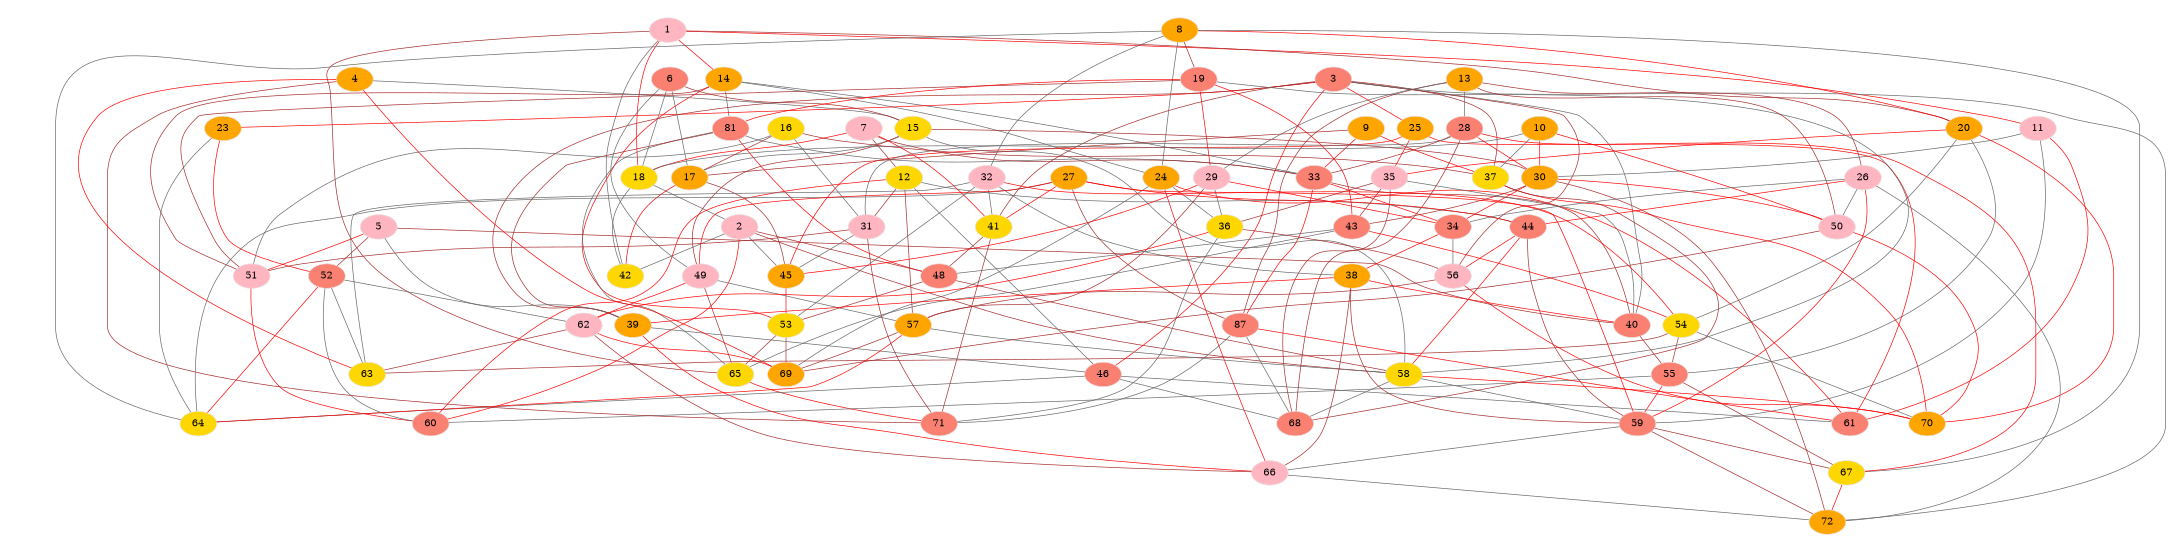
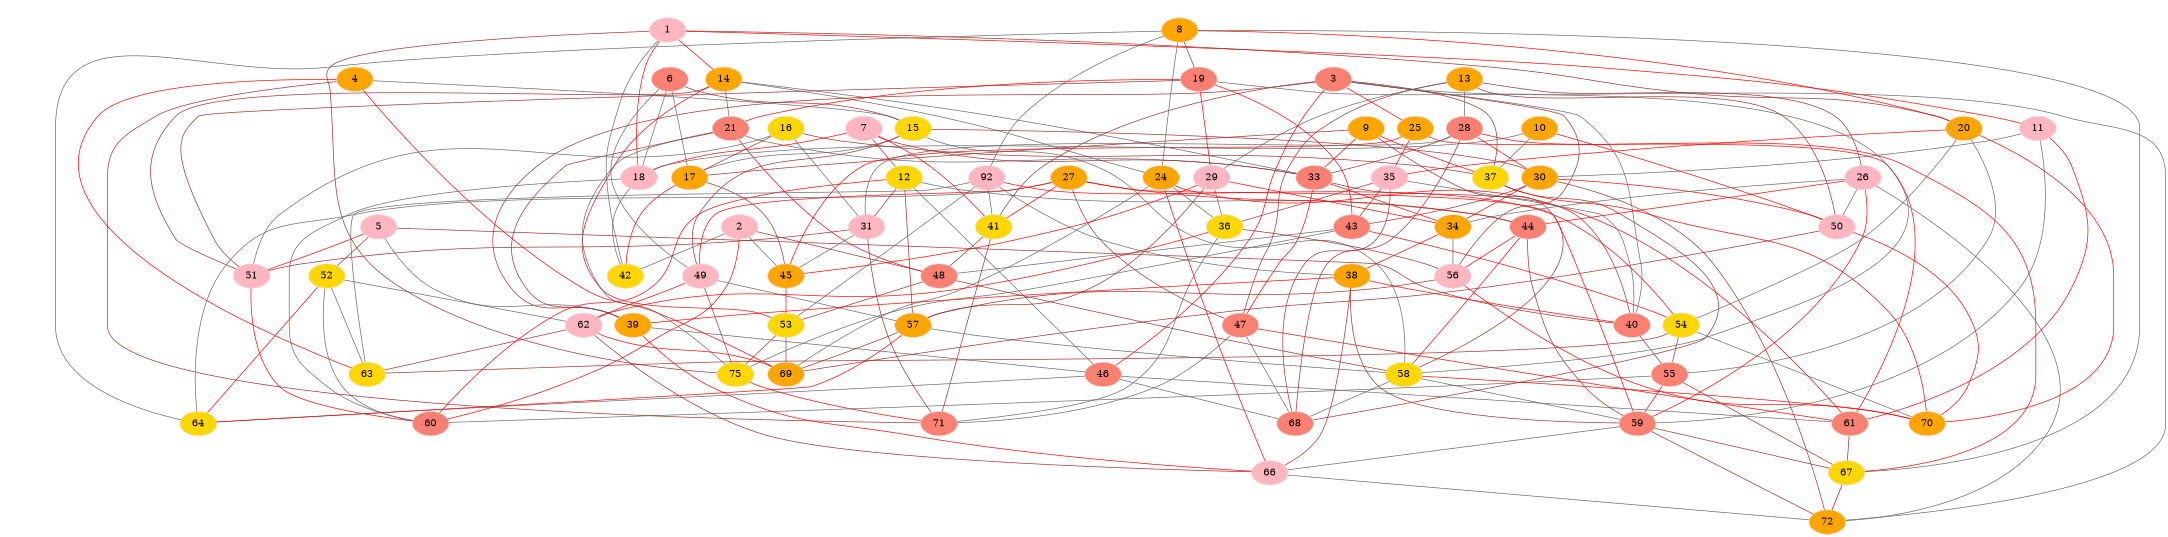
node "23": removed
node "81": label "81" -> "21"
edge "10" -- "30": removed
node "18": fillcolor gold -> lightpink
node "32": label "32" -> "92"
edge "18" -- "2": now "18" -- "60"
node "34": fillcolor salmon -> orange
node "52": fillcolor salmon -> gold
node "87": label "87" -> "47"
edge "2" -- "58": now "9" -- "58"
node "65": label "65" -> "75"
edge "61" -- "67": added
